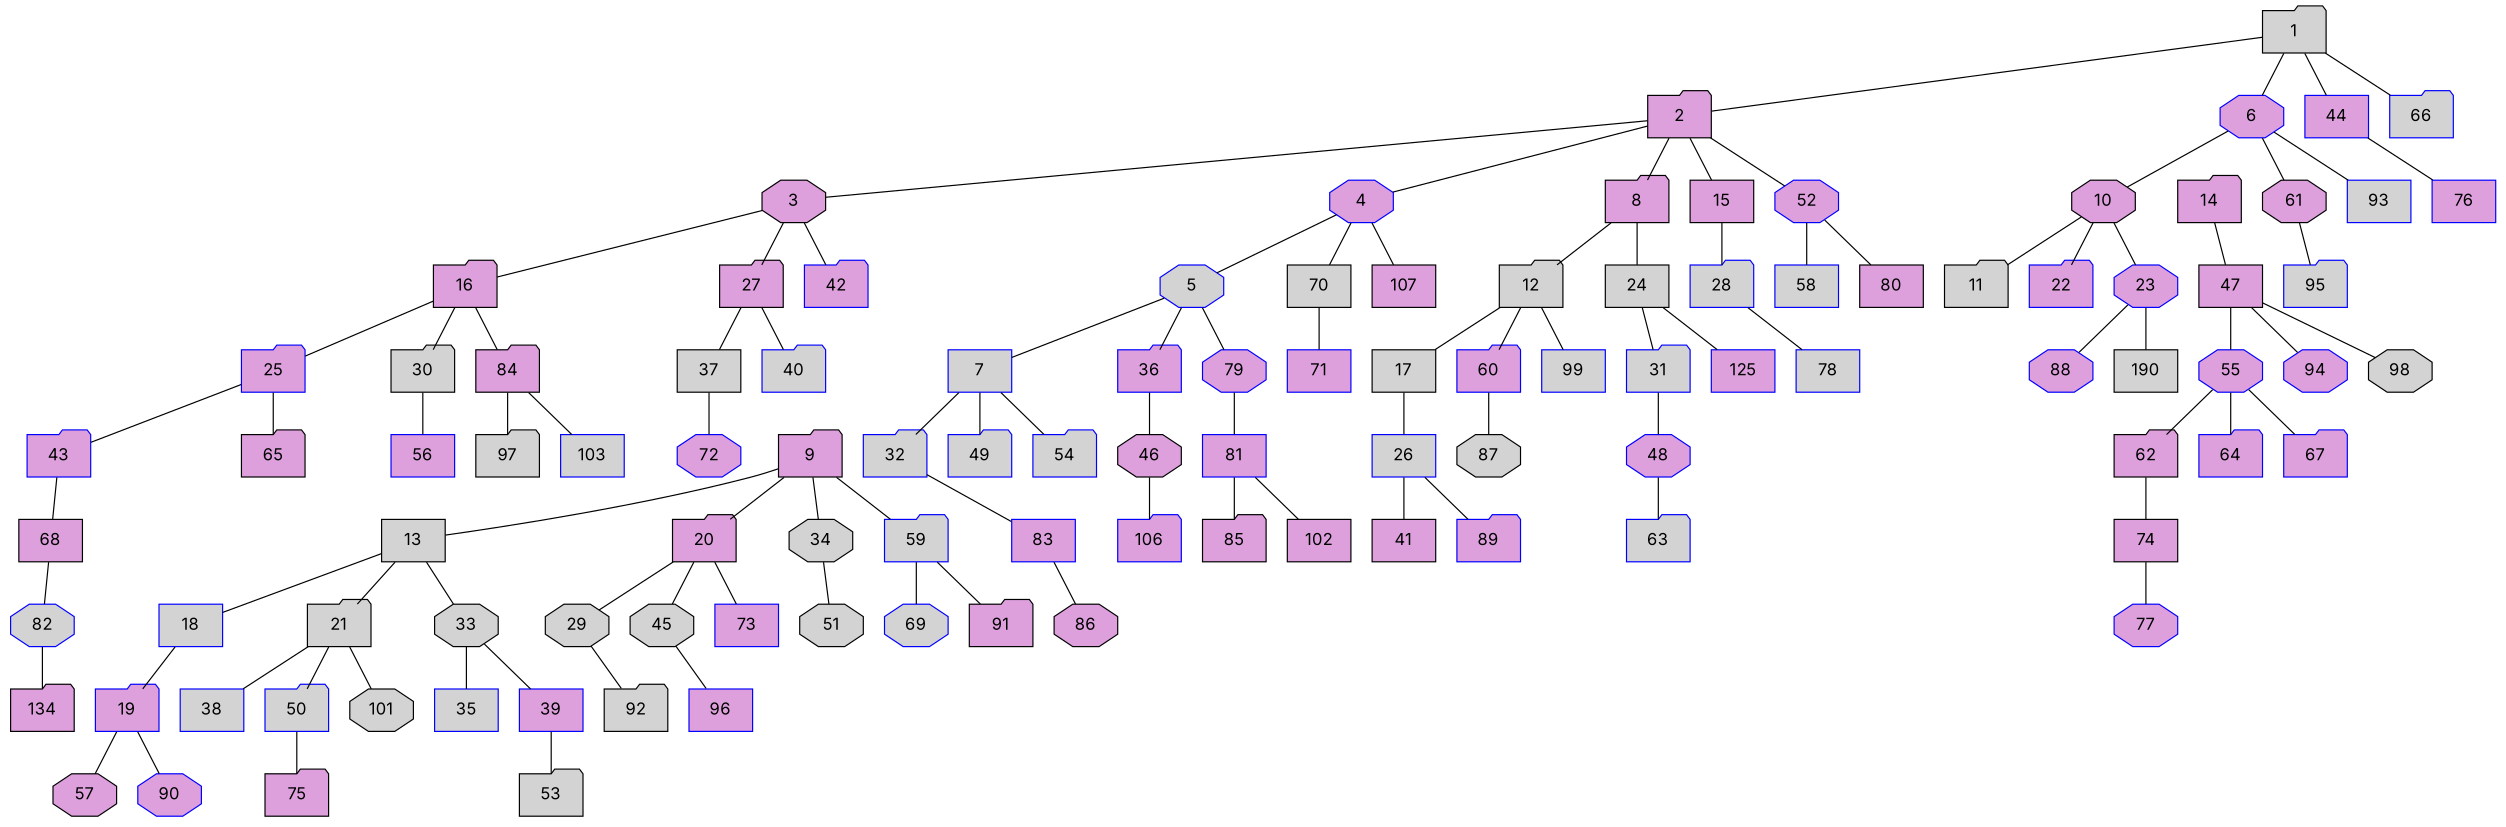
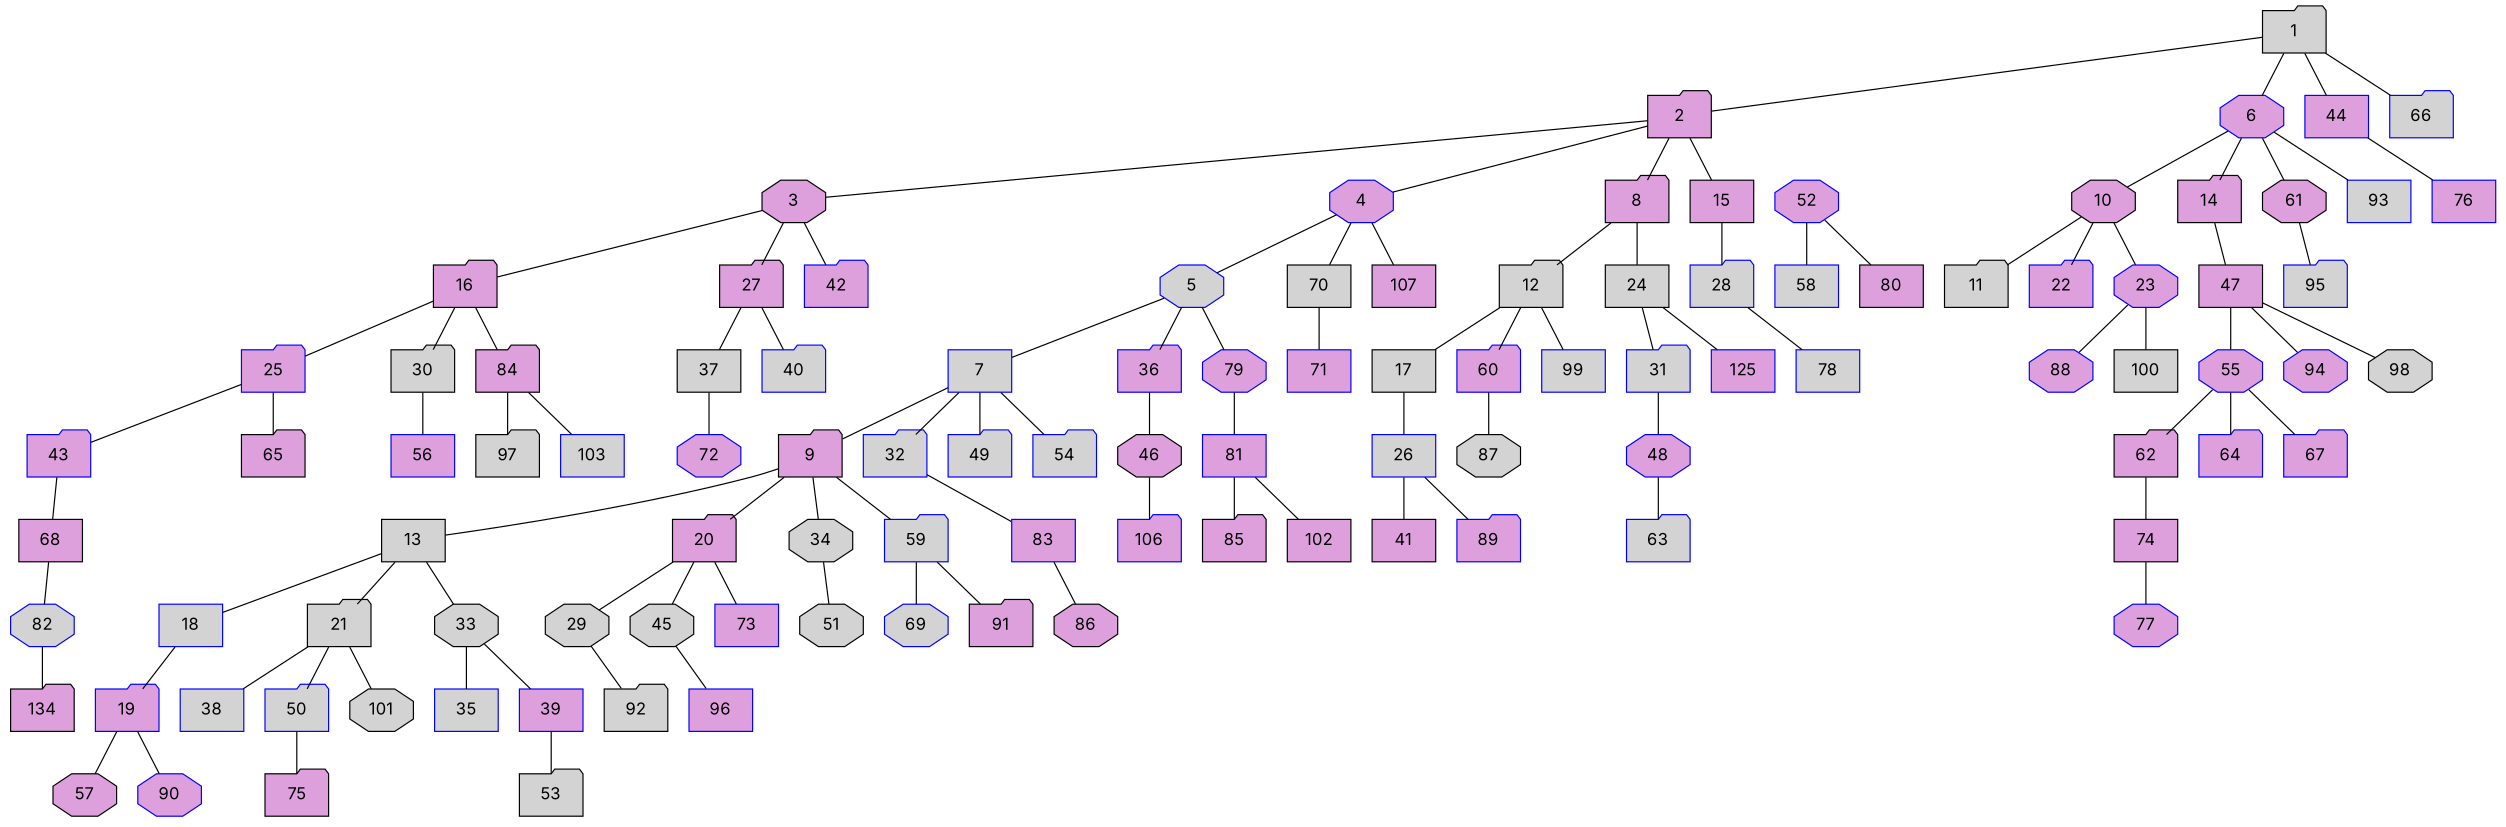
edge "6" -- "14": added
edge "2" -- "52": removed
node "190": label "190" -> "100"
edge "7" -- "9": added
